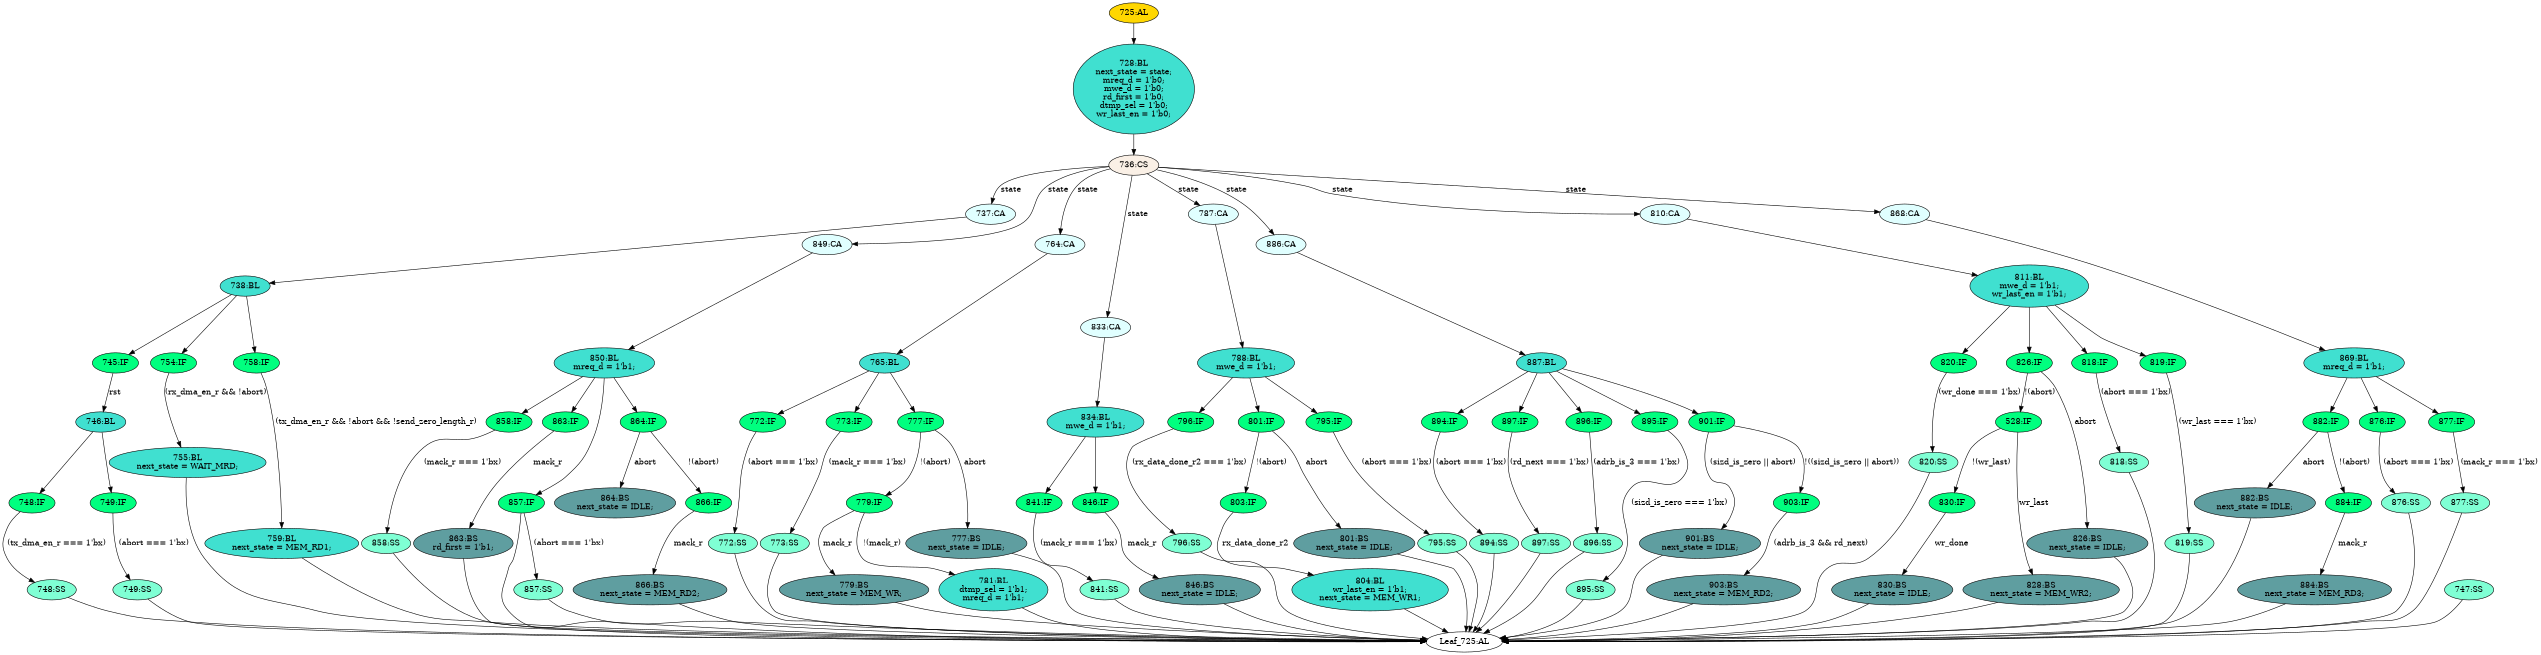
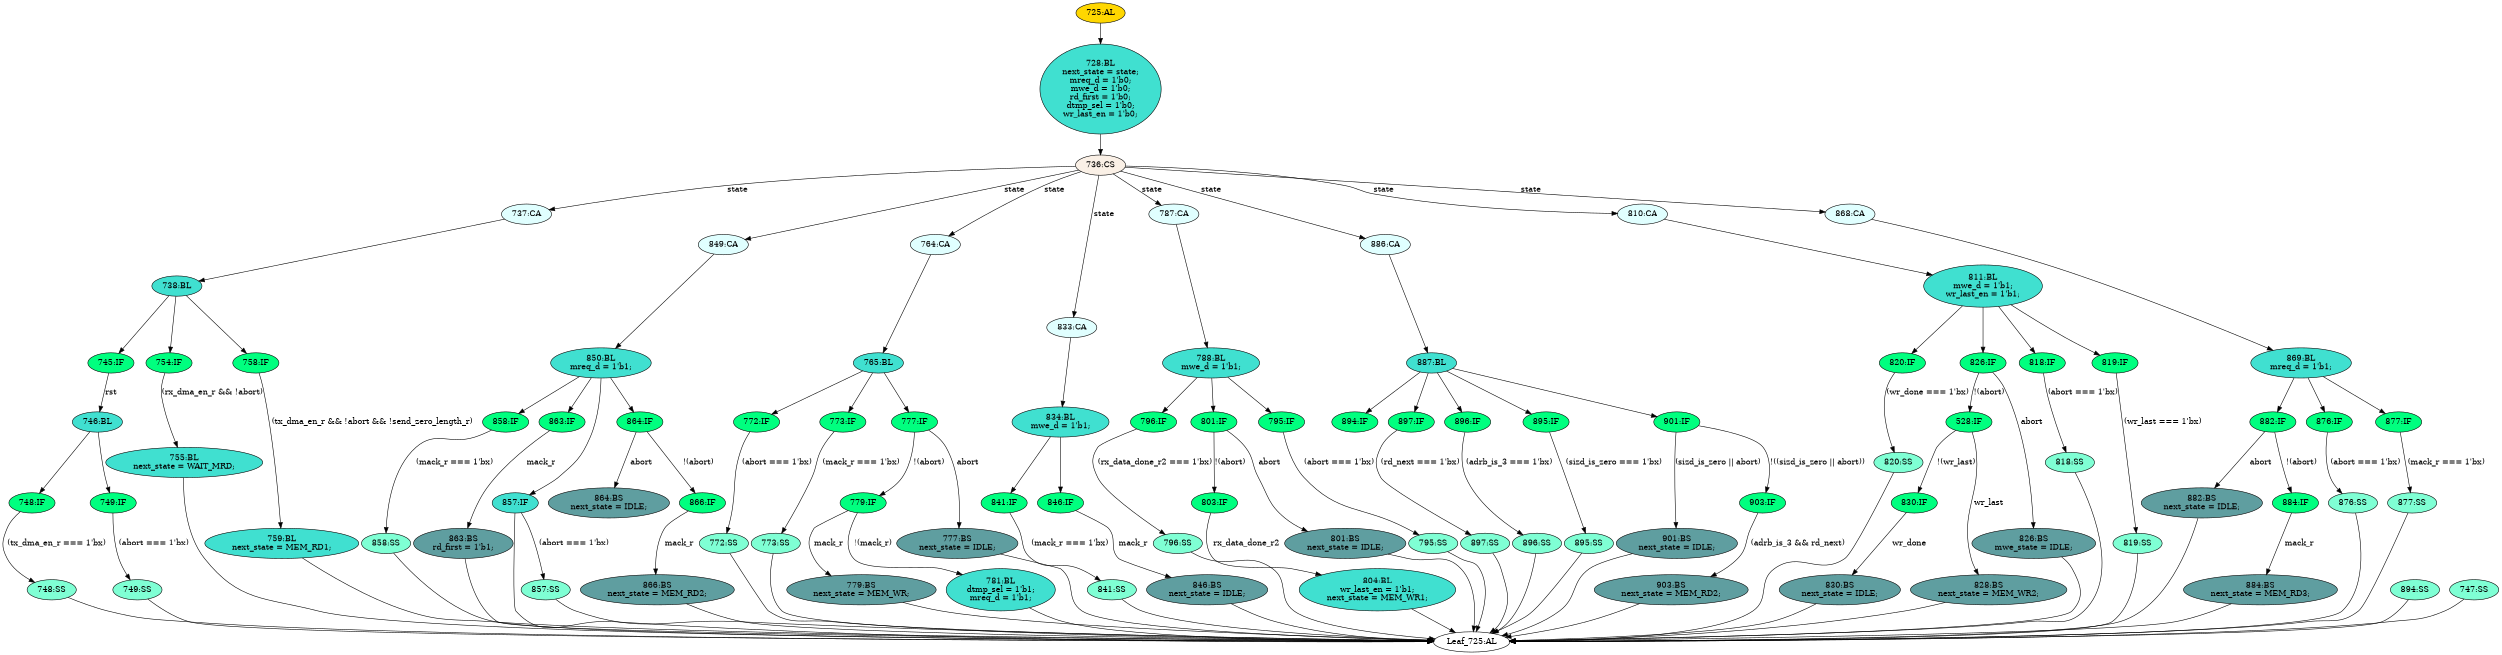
edge "894:IF" -> "894:SS": removed, label "(abort === 1'bx)"
node "857:IF": fillcolor springgreen -> turquoise
node "826:BS next_state = IDLE;": label "826:BS next_state = IDLE;" -> "826:BS mwe_state = IDLE;"
